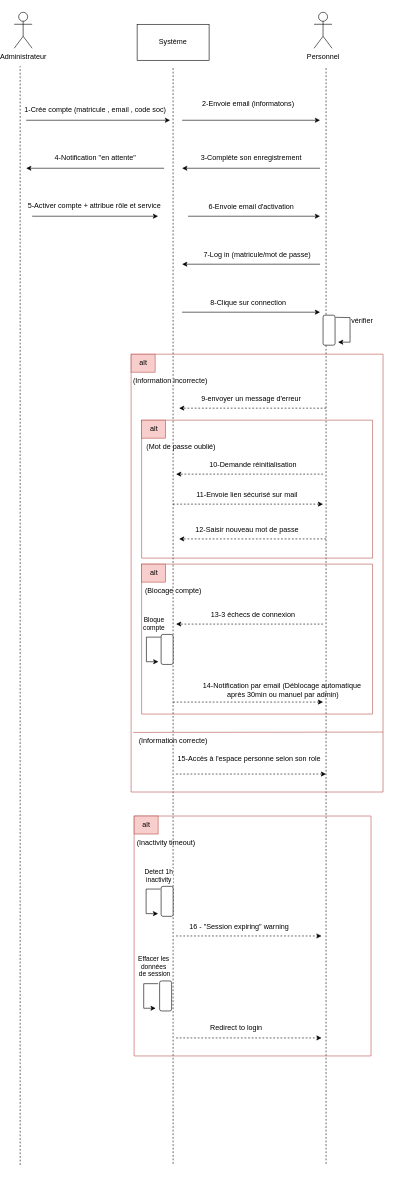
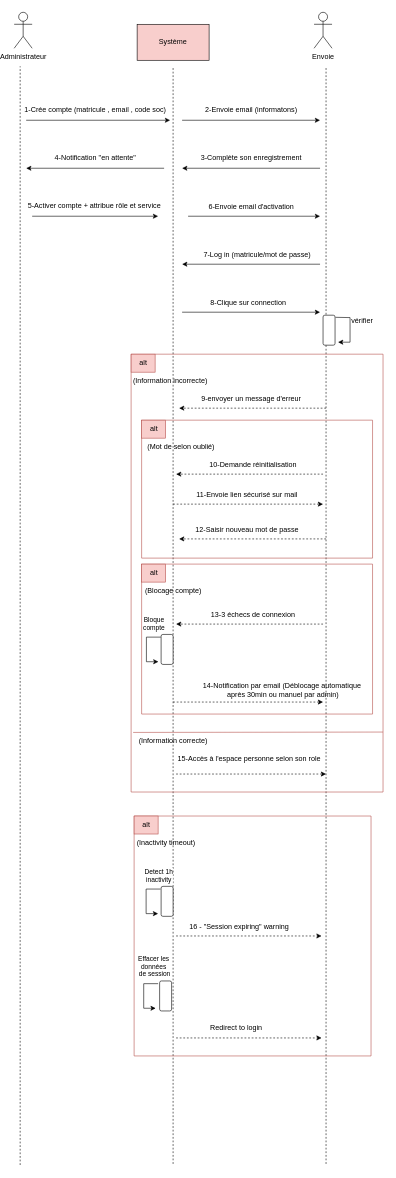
node "Système": fillcolor #ffffff -> #f8cecc
node "Personnel": label "Personnel" -> "Envoie"
node "2-Envoie email (informatons)": moved (248, 104) -> (251, 110)
node "(Mot de passe oublié)": label "(Mot de passe oublié)" -> "(Mot de selon oublié)"
